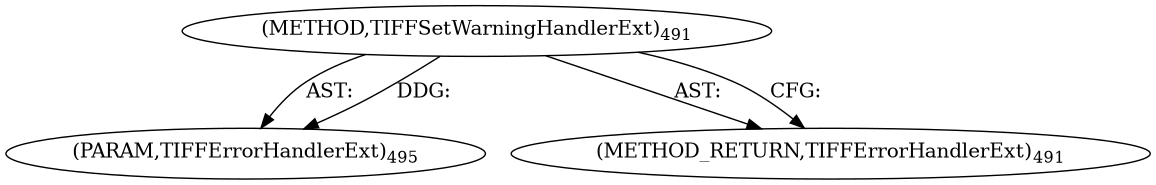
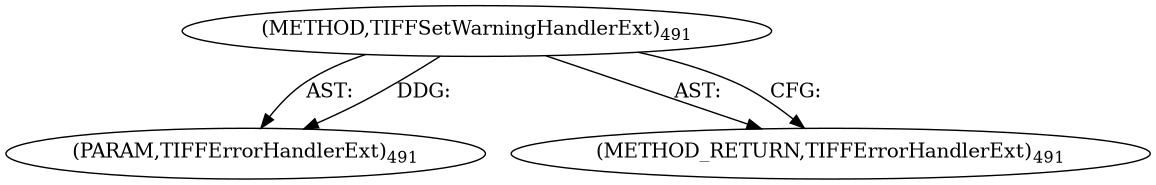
node "(PARAM,TIFFErrorHandlerExt)": text "495" -> "491"
